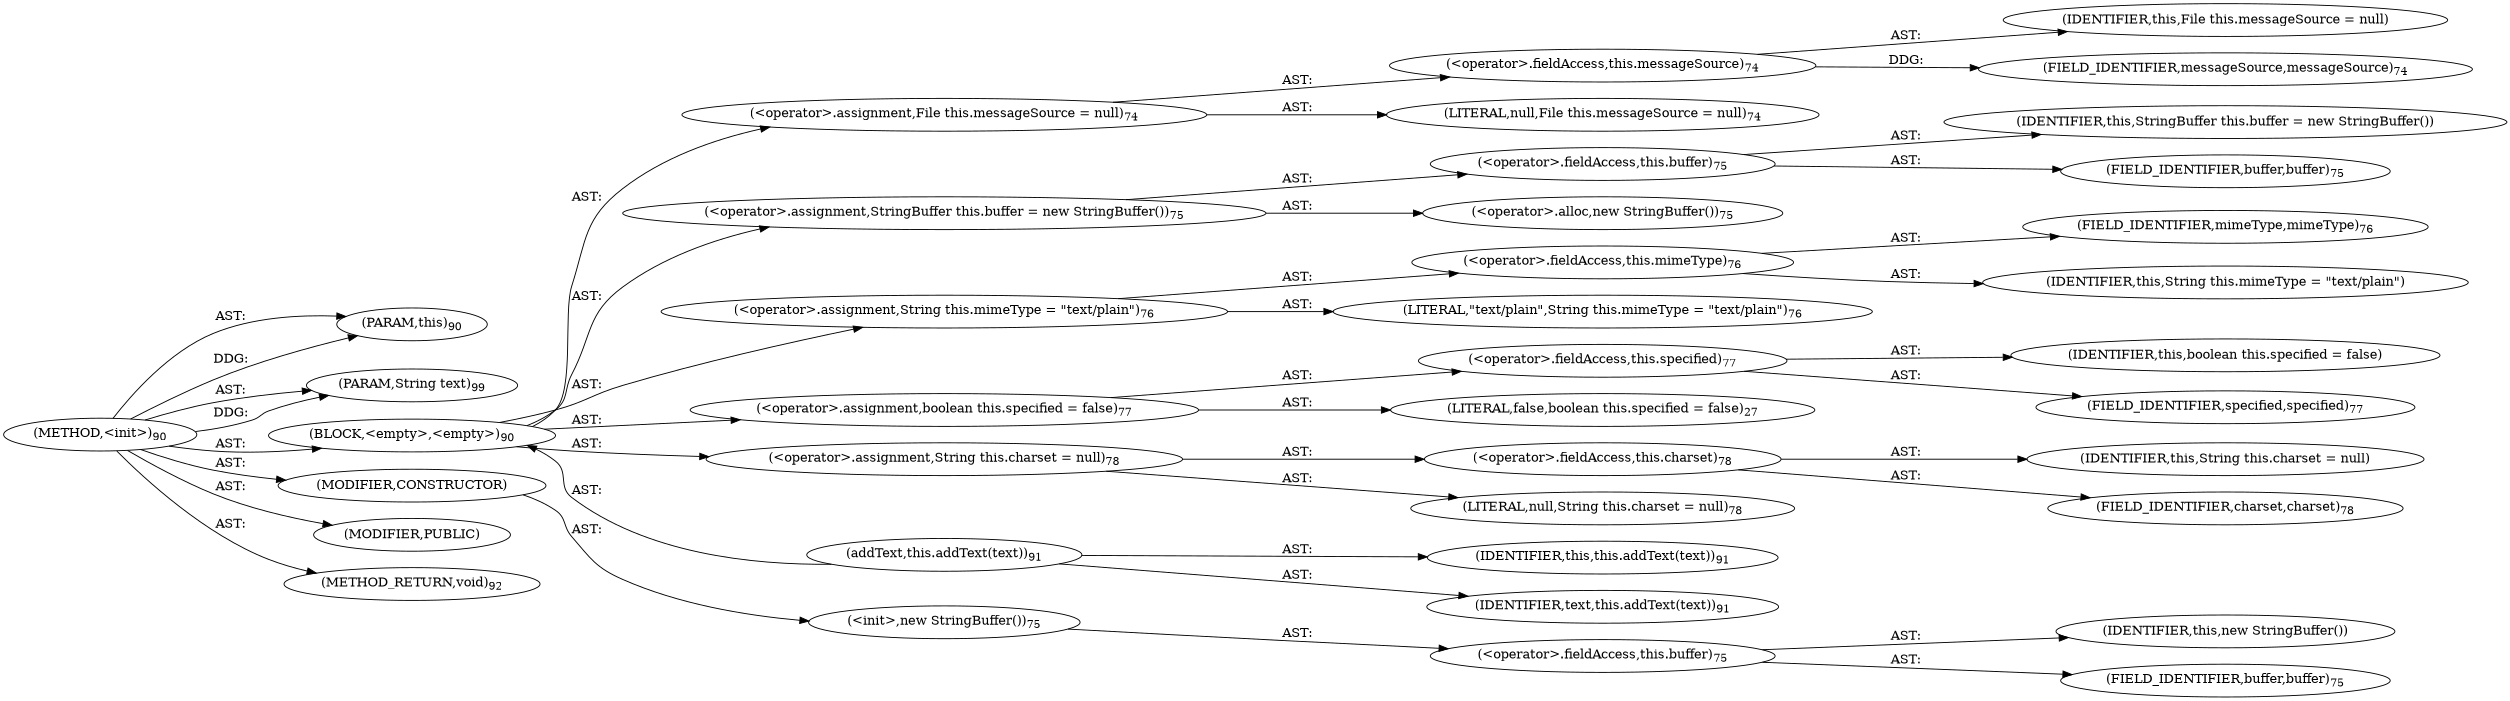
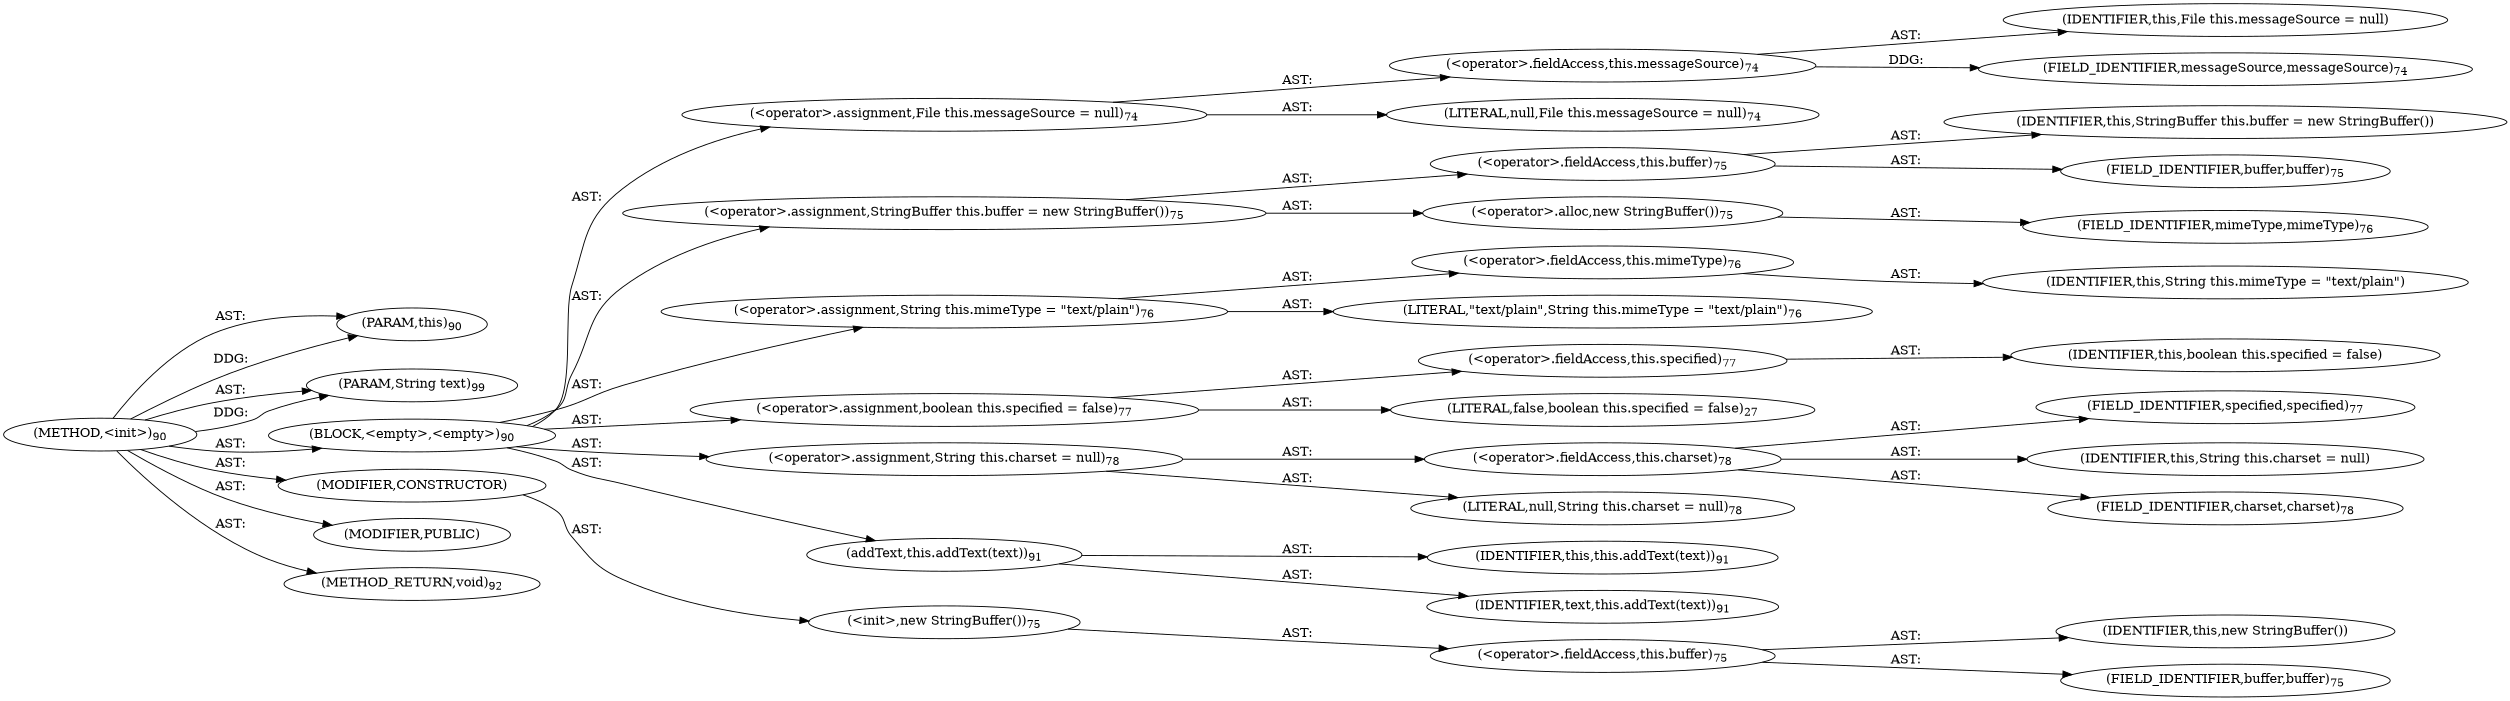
edge "(<operator>.fieldAccess,this.mimeType)" -> "(FIELD_IDENTIFIER,mimeType,mimeType)": now "(<operator>.alloc,new StringBuffer())" -> "(FIELD_IDENTIFIER,mimeType,mimeType)"
edge "(<operator>.fieldAccess,this.specified)" -> "(FIELD_IDENTIFIER,specified,specified)": now "(<operator>.fieldAccess,this.charset)" -> "(FIELD_IDENTIFIER,specified,specified)"
edge "(addText,this.addText(text))" -> "(BLOCK,<empty>,<empty>)": reversed
